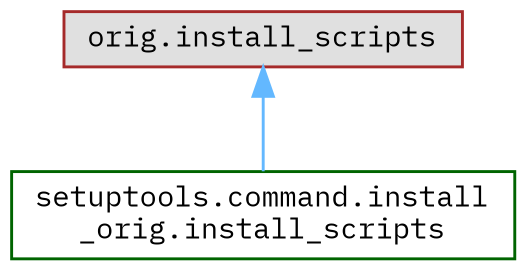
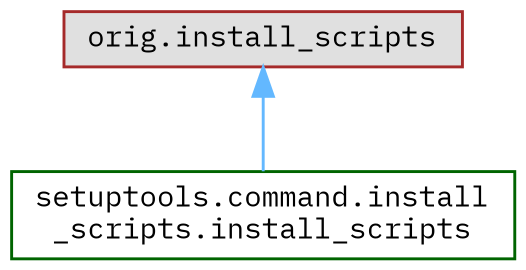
node "setuptools.command.install _orig.install_scripts": label "setuptools.command.install _orig.install_scripts" -> "setuptools.command.install _scripts.install_scripts"
